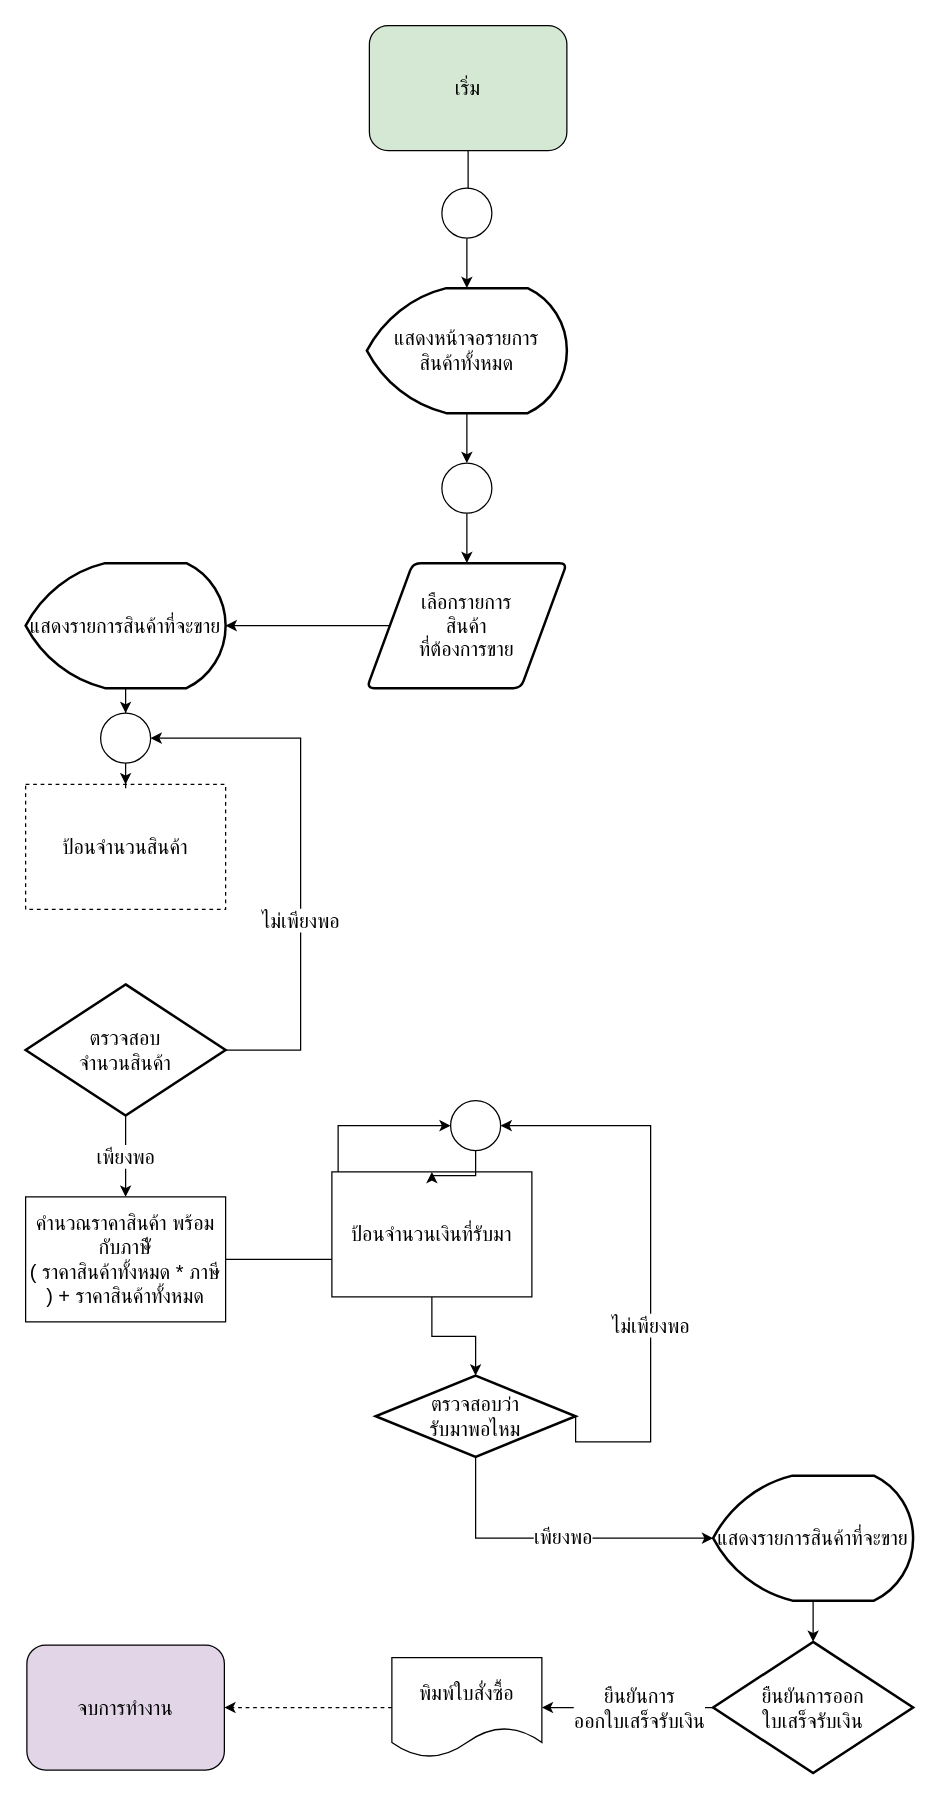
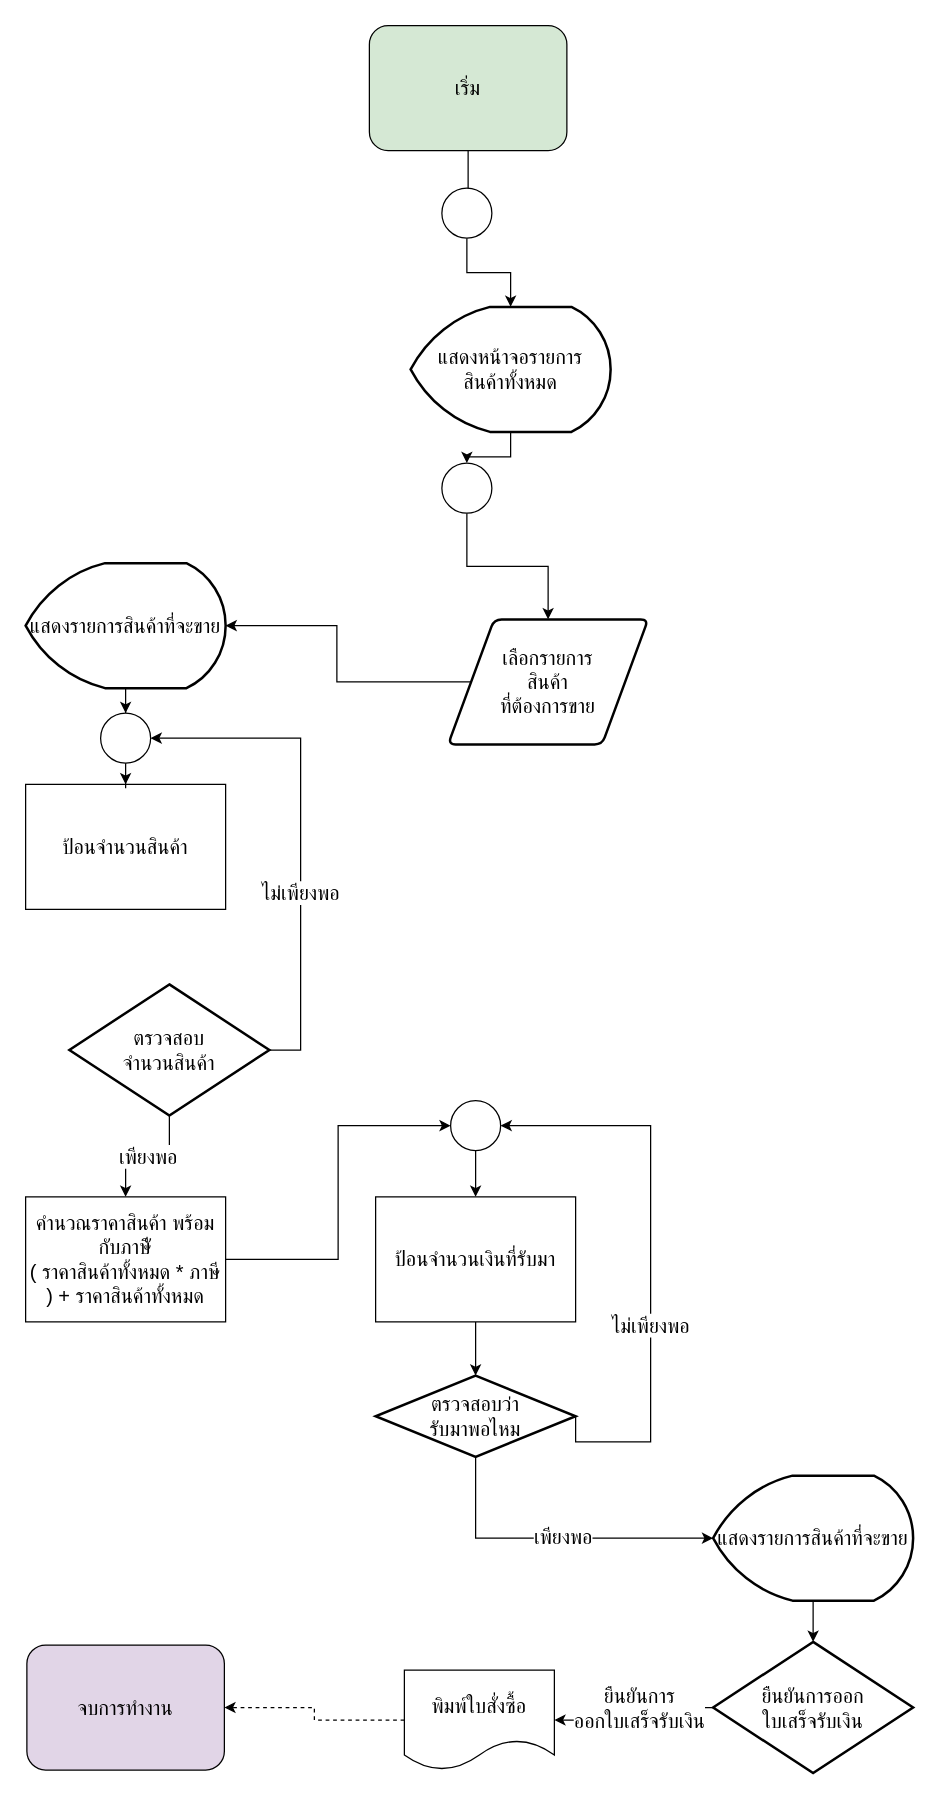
node "แสดงหน้าจอรายการสินค้าทั้งหมด": moved (467, 351) -> (511, 369)
node "เลือกรายการสินค้าที่ต้องการขาย": moved (467, 626) -> (548, 682)
node "ป้อนจำนวนสินค้า": style dashed -> solid
node "ตรวจสอบ จำนวนสินค้า": moved (126, 1050) -> (169, 1050)
node "ป้อนจำนวนเงินที่รับมา": moved (432, 1234) -> (476, 1259)
node "พิมพ์ใบสั่งซื้อ": moved (467, 1708) -> (479, 1720)
